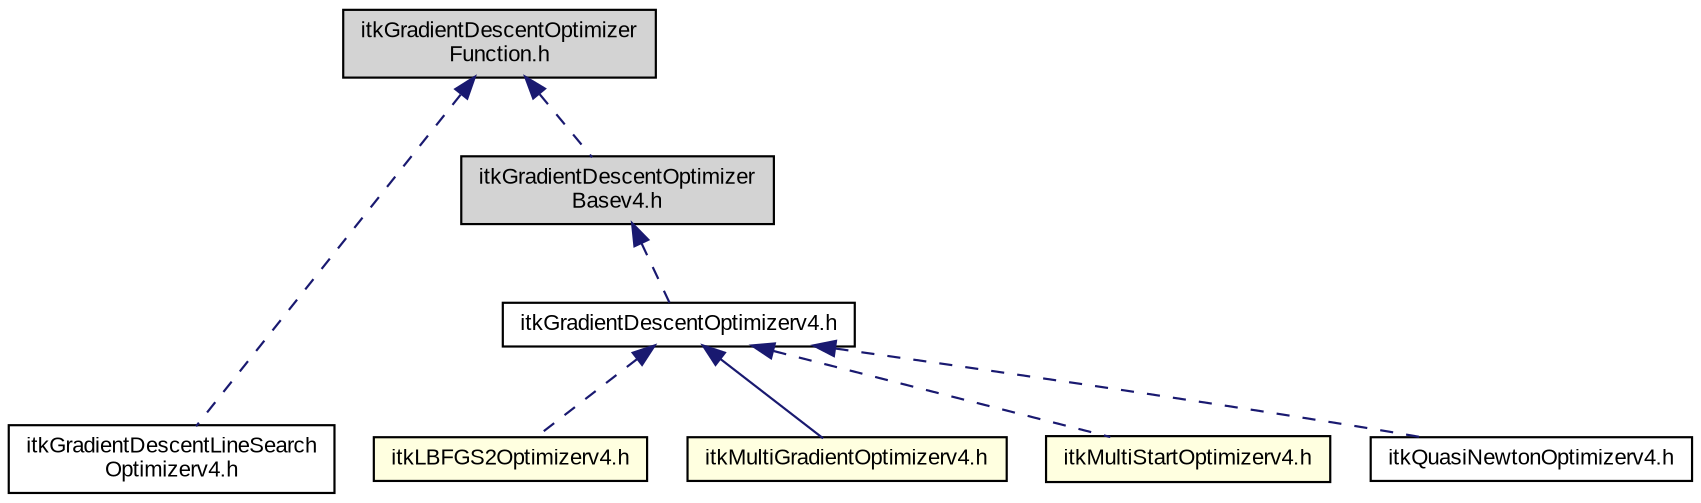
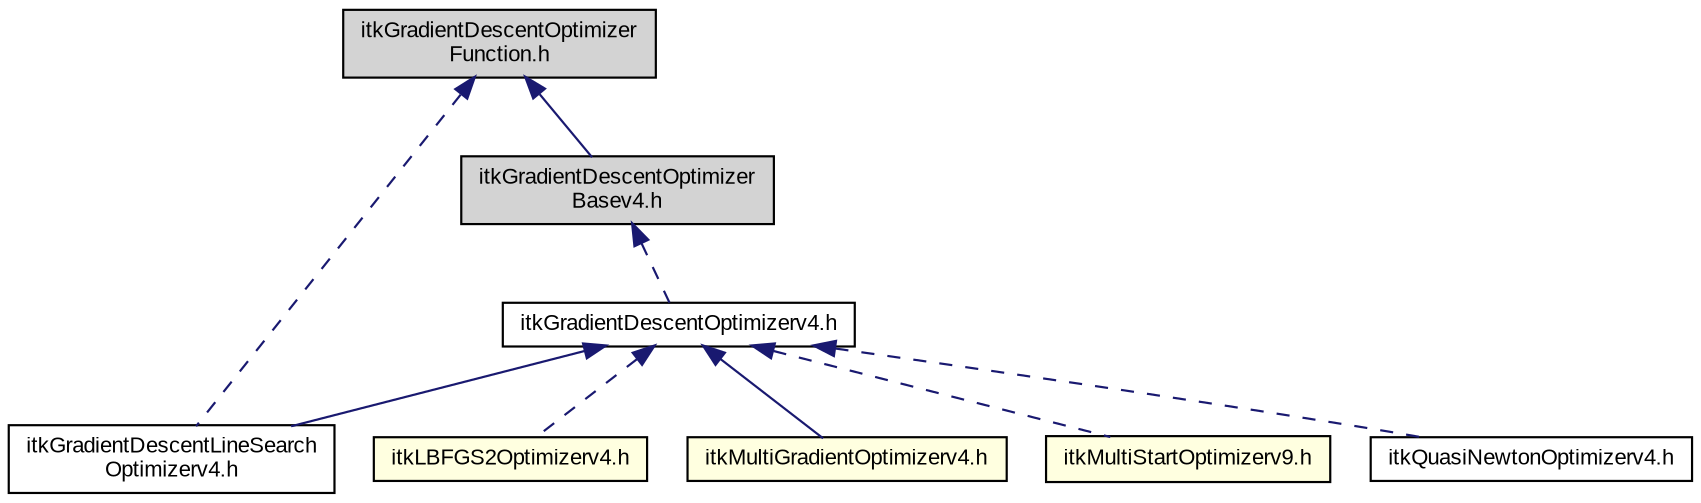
edge "itkGradientDescentOptimizer Basev4.h" -> "itkGradientDescentOptimizer Function.h": style dashed -> solid
edge "itkGradientDescentLineSearch Optimizerv4.h" -> "itkGradientDescentOptimizerv4.h": added
node "itkMultiStartOptimizerv4.h": label "itkMultiStartOptimizerv4.h" -> "itkMultiStartOptimizerv9.h"
